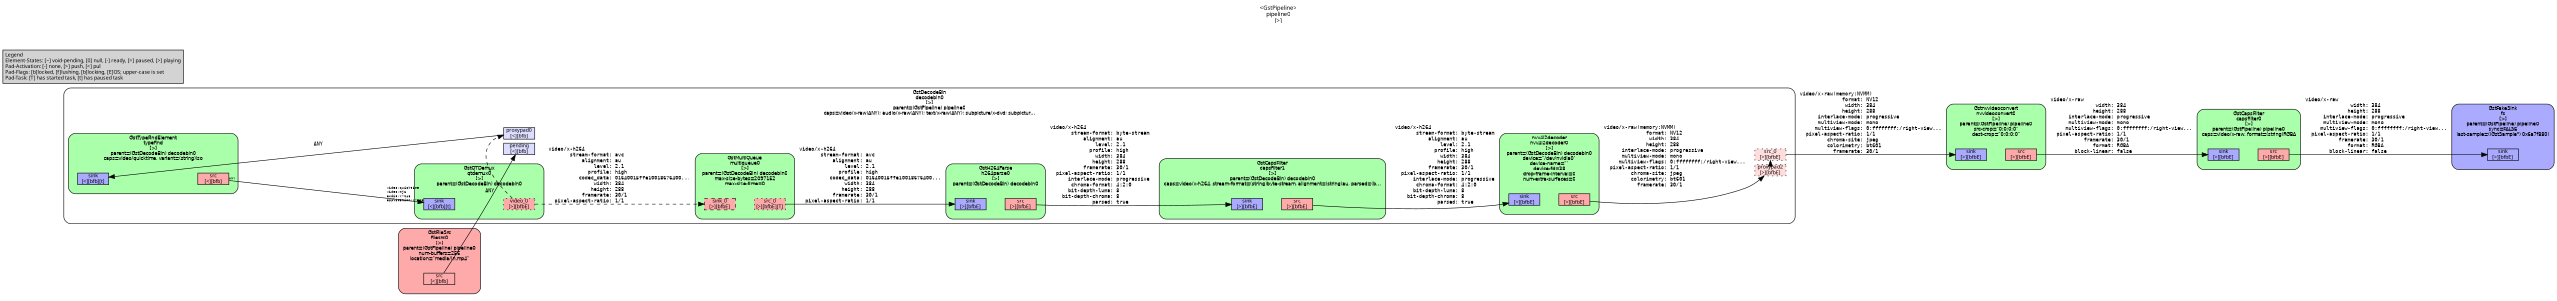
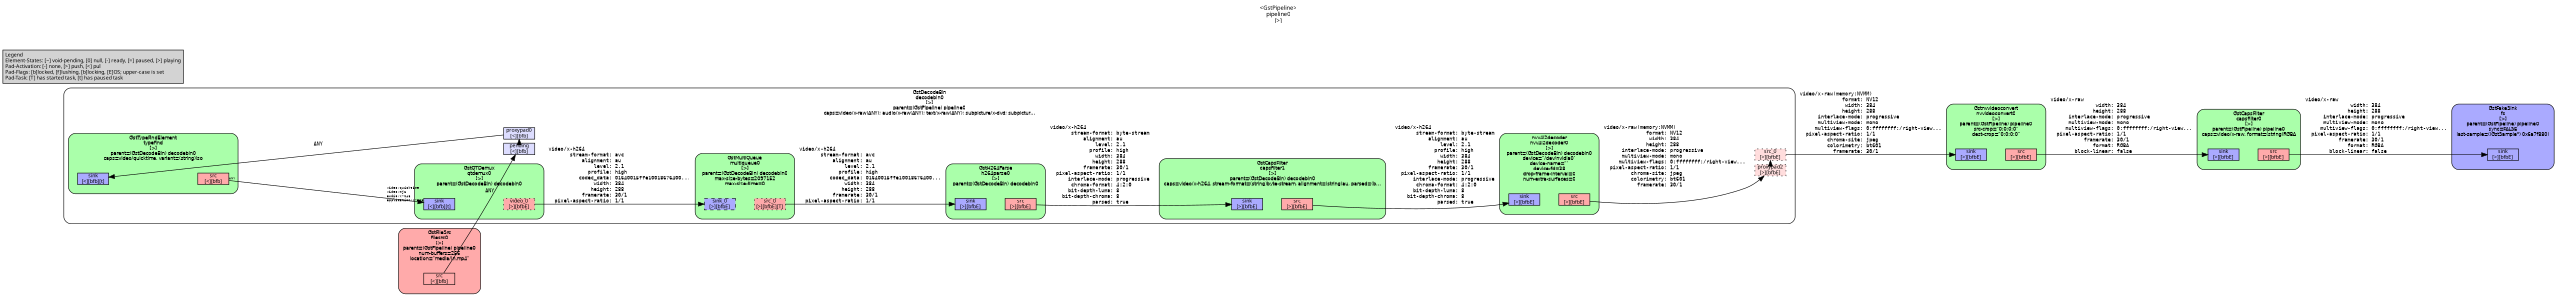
edge "video_0 [>][bfbE]" -> "proxypad0 [<][bfb]": now "pending [<][bfb]" -> "proxypad0 [<][bfb]"
edge "video_0 [>][bfbE]" -> "sink_0 [>][bfbE]": style dashed -> solid
node "sink_0 [>][bfbE]": fillcolor #ffaaaa -> #aaaaff
